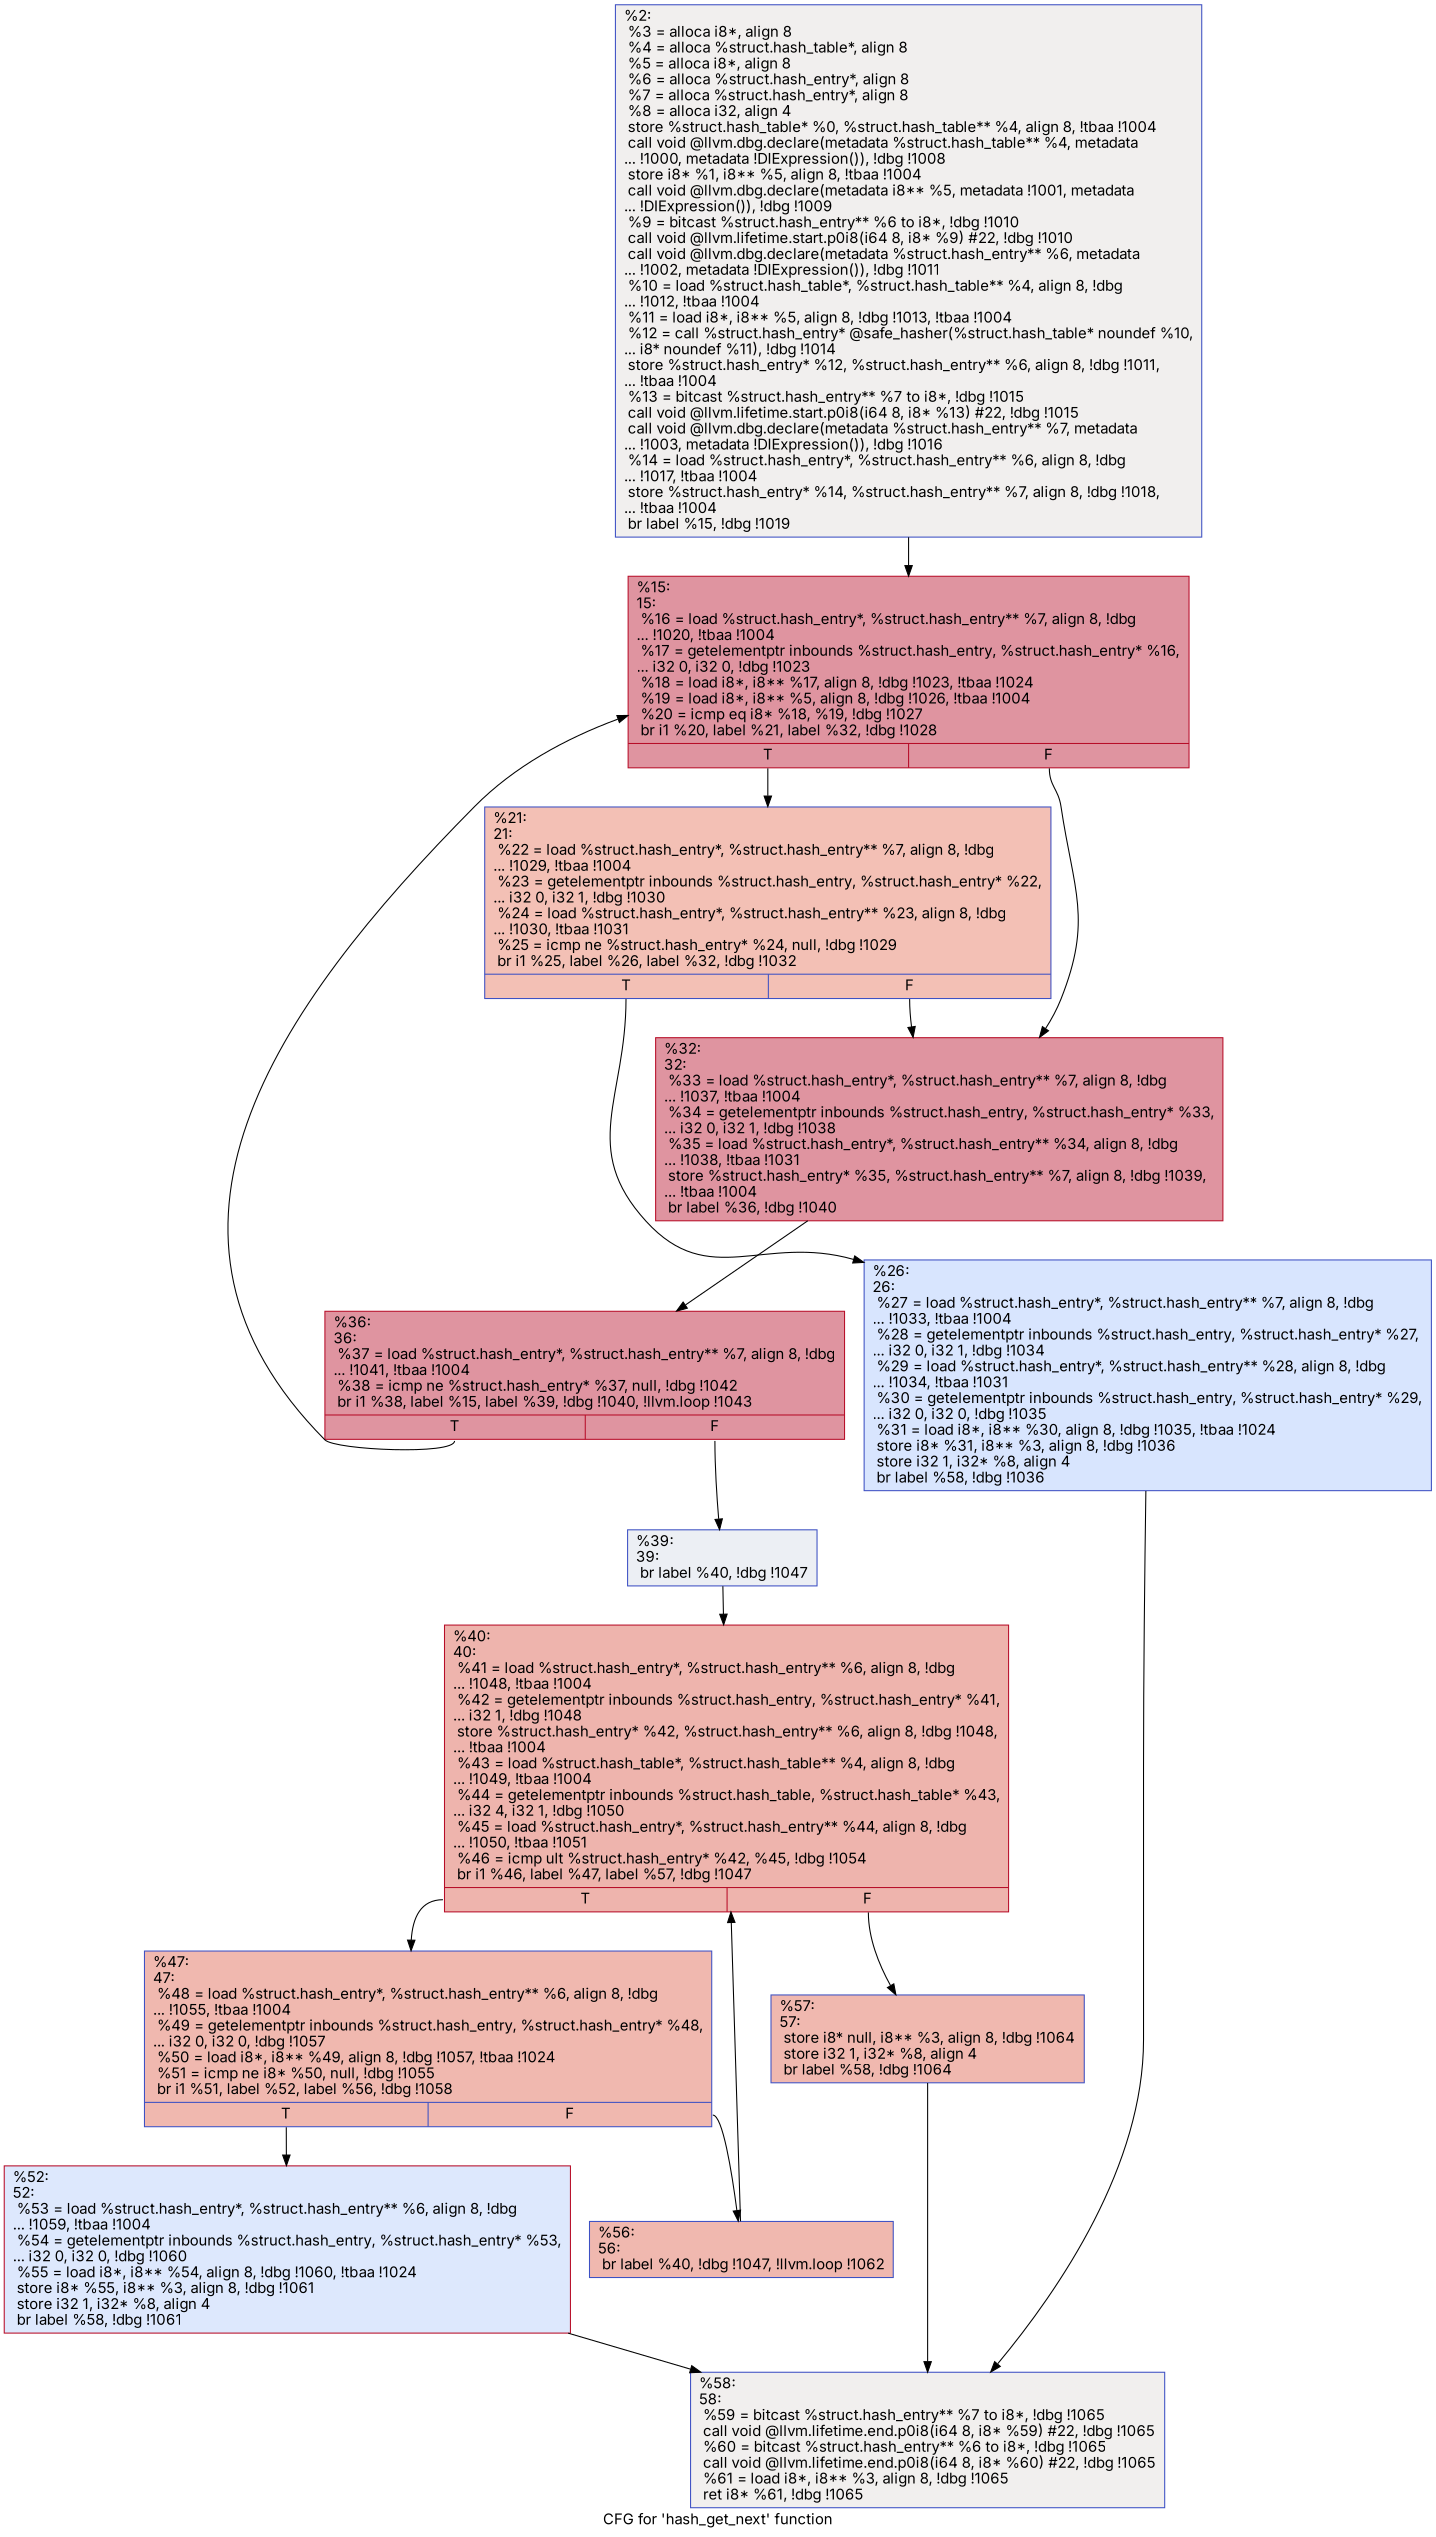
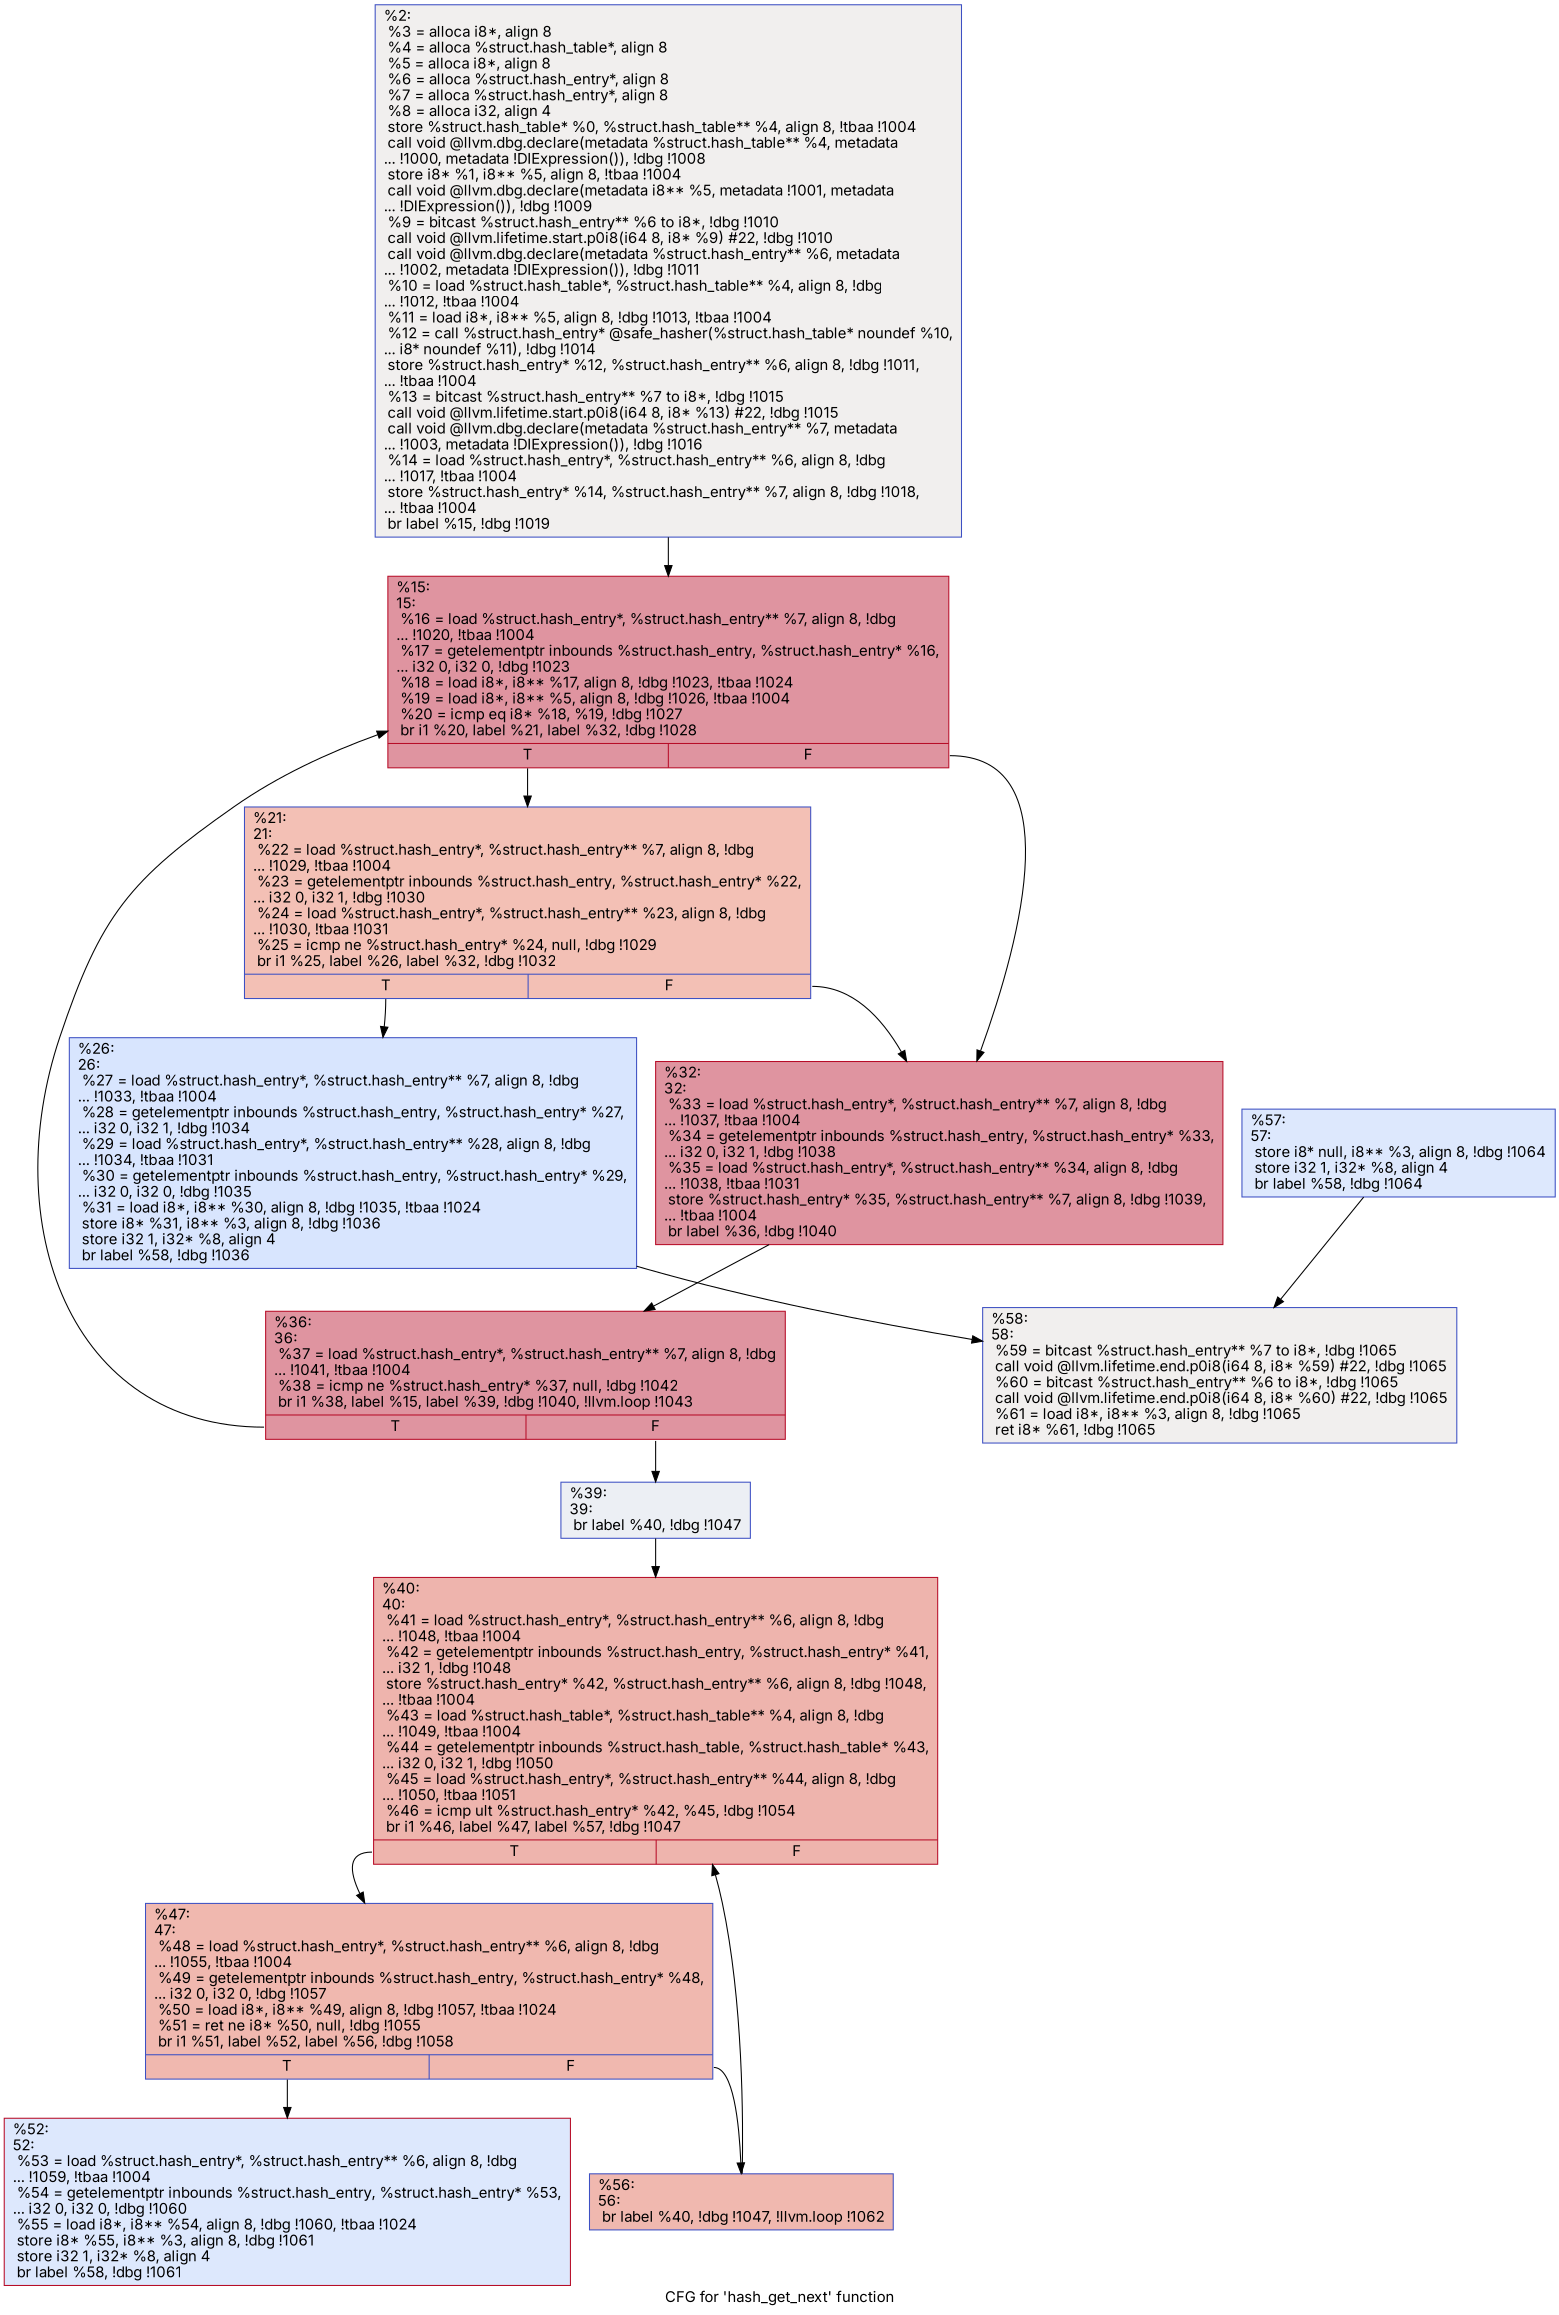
node "%40:": text "... i32 4, i32 1, !dbg !1050" -> "... i32 0, i32 1, !dbg !1050"
edge "%40:" -> "%57:": removed
node "%57:": fillcolor #dc5d4a70 -> #b2ccfb70
node "%47:": text "%51 = icmp ne i8* %50, null, !dbg !1055" -> "%51 = ret ne i8* %50, null, !dbg !1055"
edge "%52:" -> "%58:": removed
